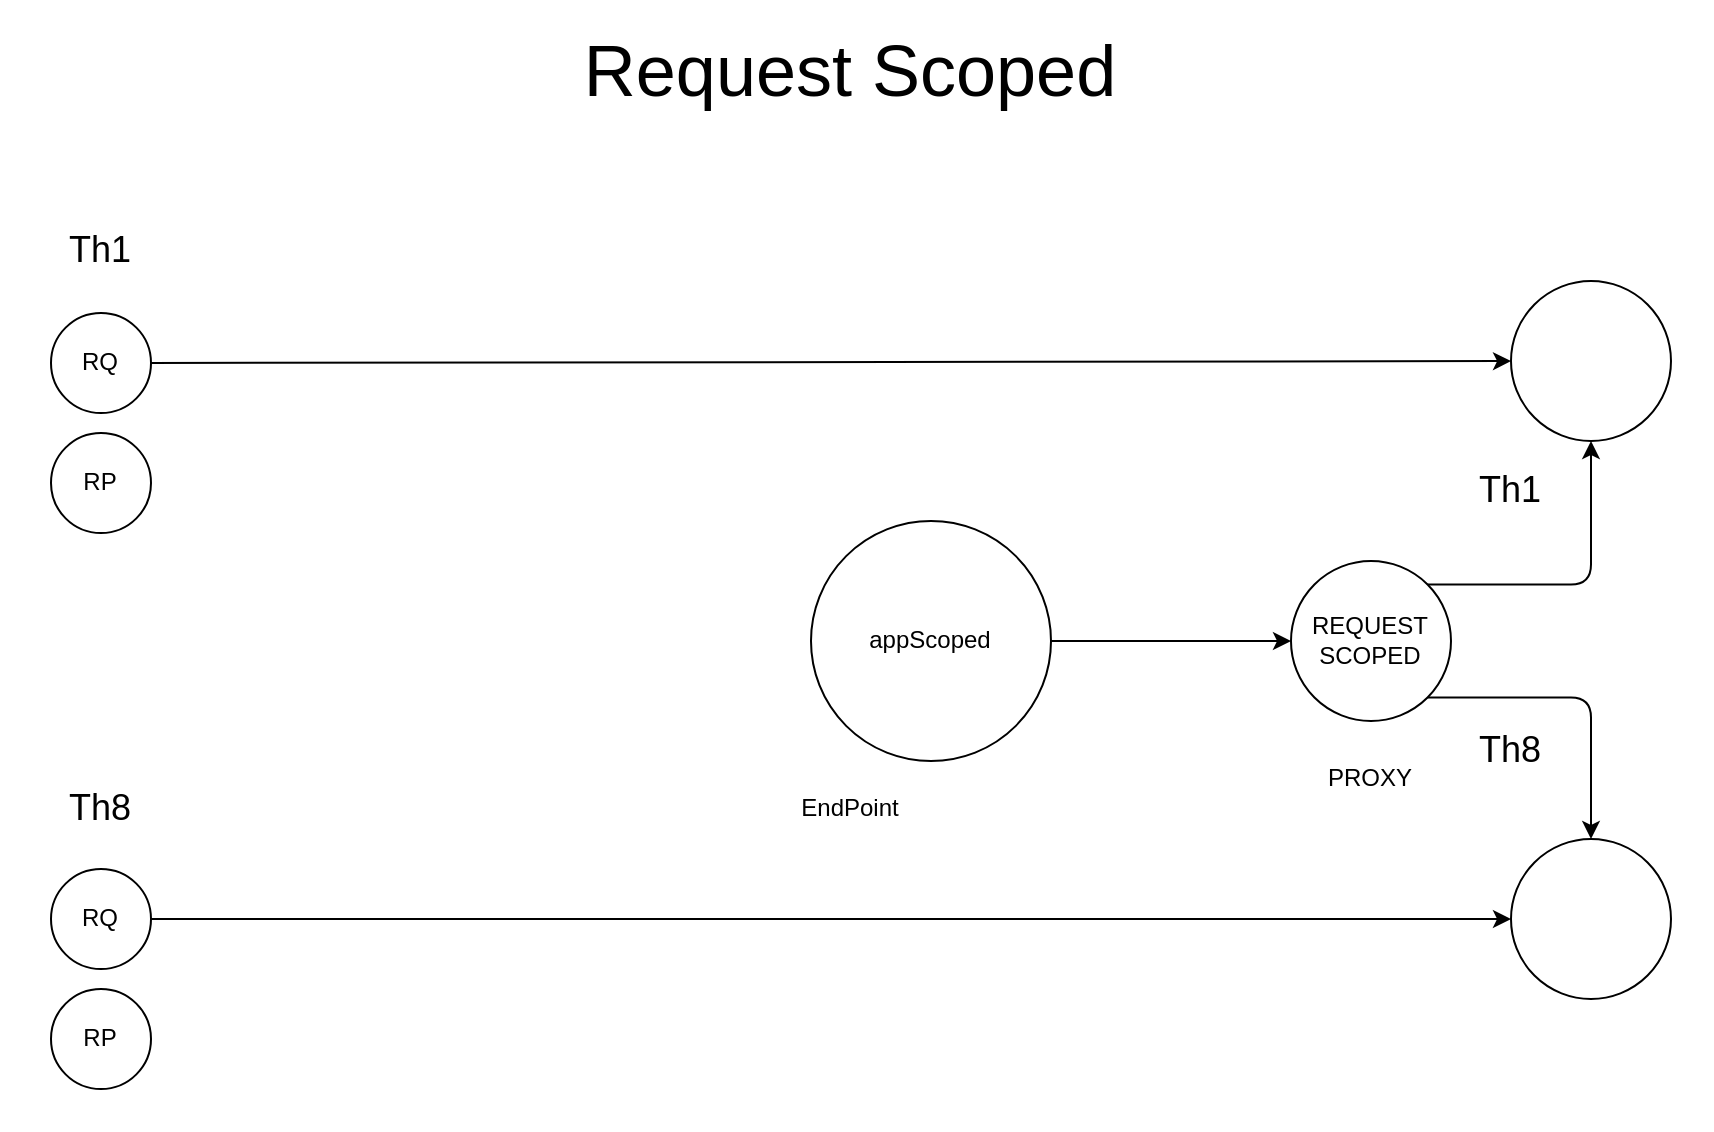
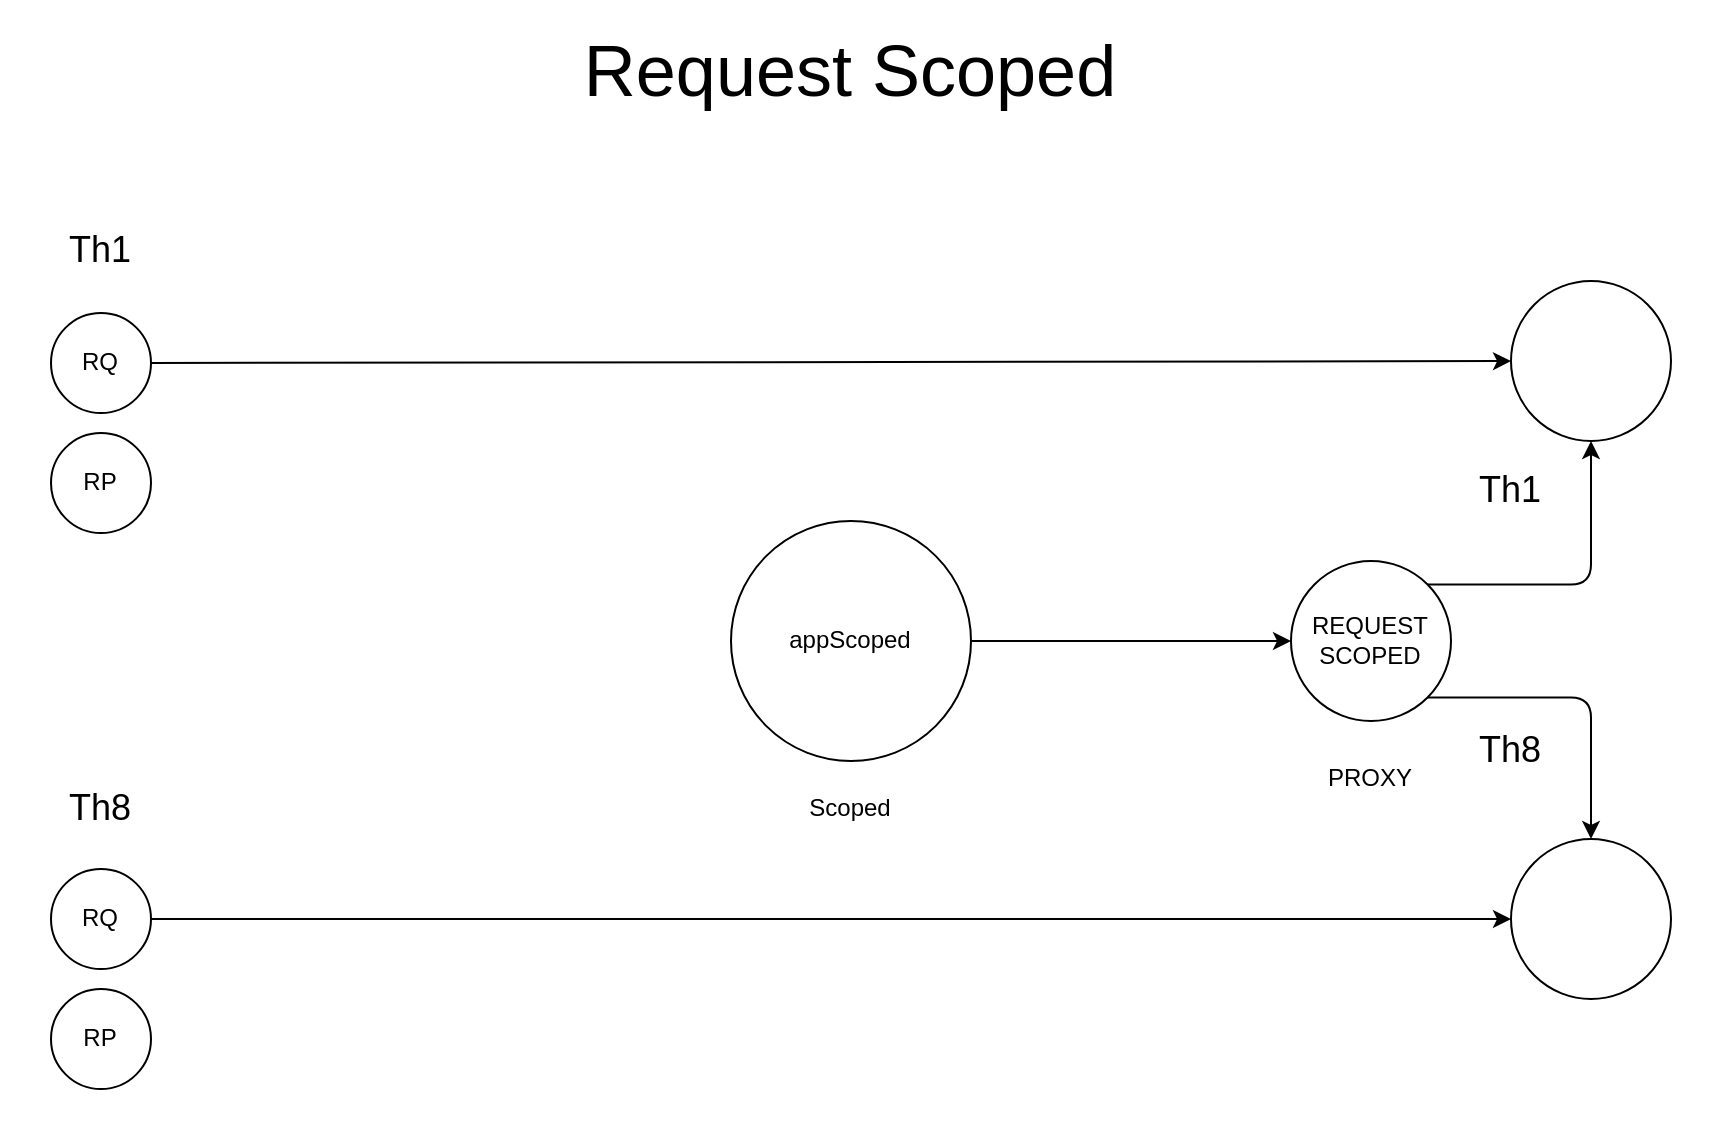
node "appScoped": moved (931, 641) -> (851, 641)
node "EndPoint": label "EndPoint" -> "Scoped"
